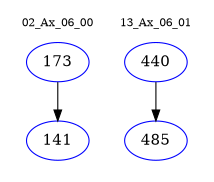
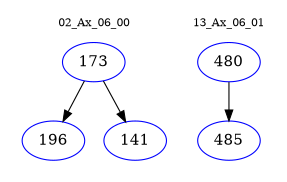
node "440": label "440" -> "480"
node "196": added
